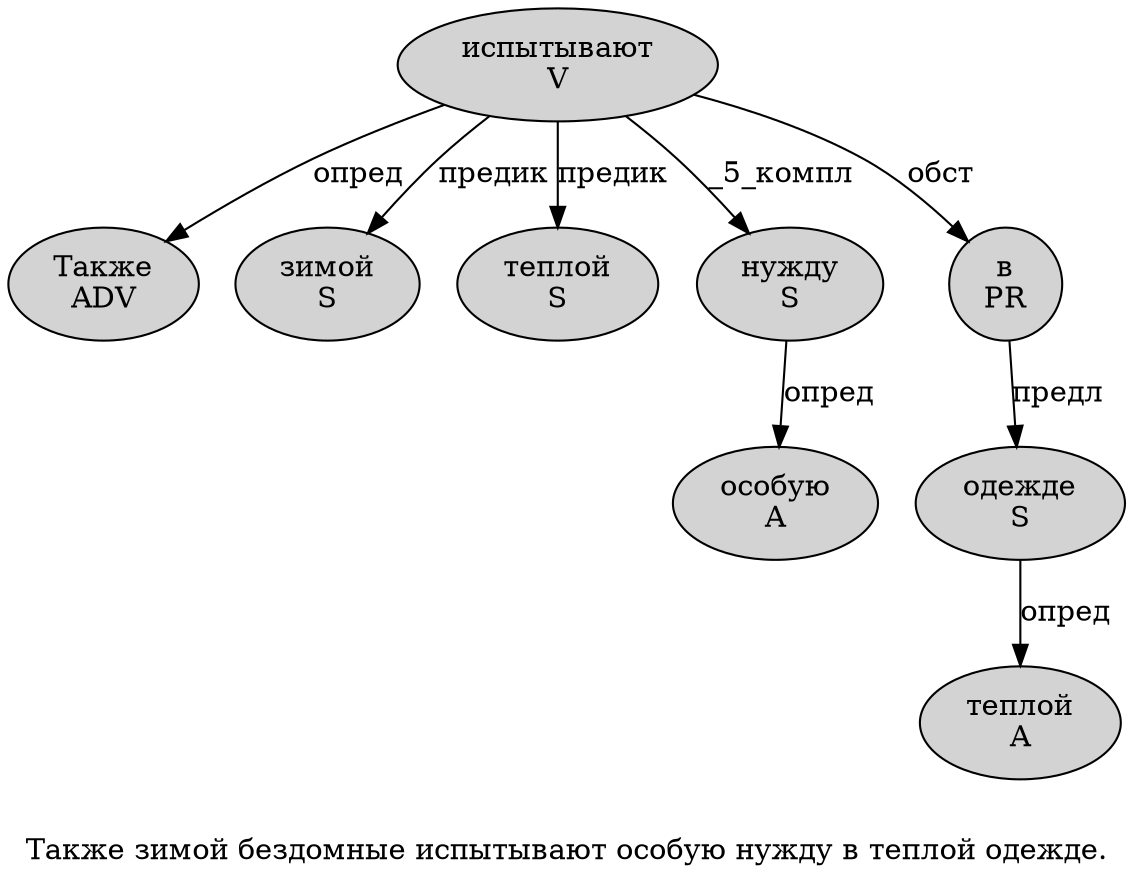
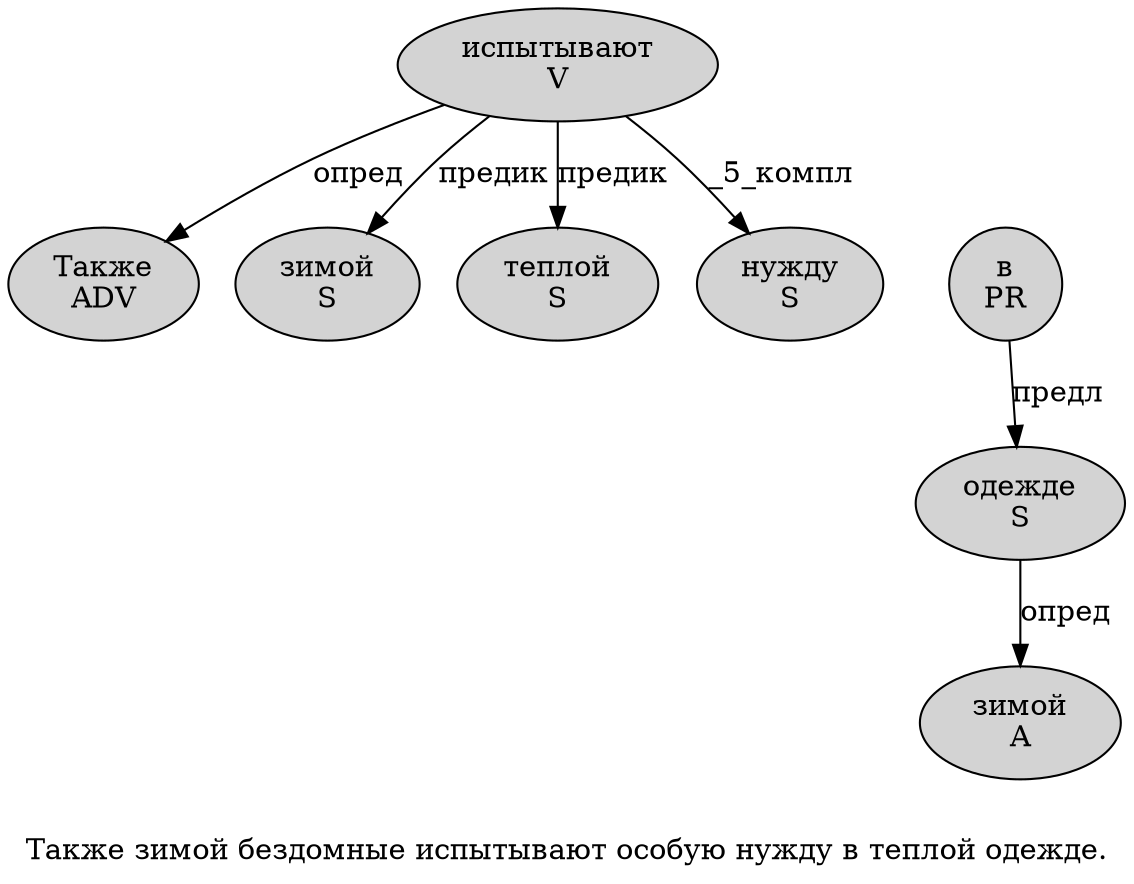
edge "испытывают V" -> "в PR": removed, label "обст"
node "особую A": removed
node "теплой A": label "теплой A" -> "зимой A"
